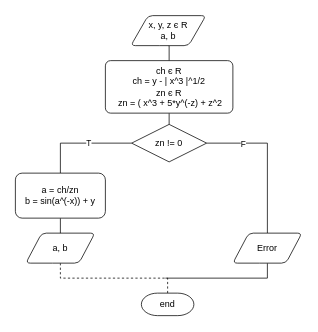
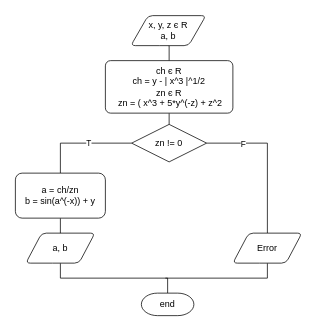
edge "a, b" -- "end": style dashed -> solid
